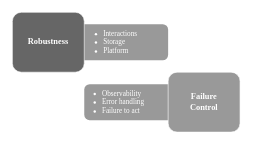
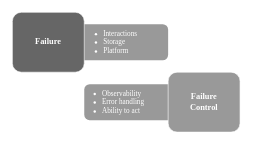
node "Robustness": label "Robustness" -> "Failure"
node "Observability Error handling Failure to act": label "Observability Error handling Failure to act" -> "Observability Error handling Ability to act"
